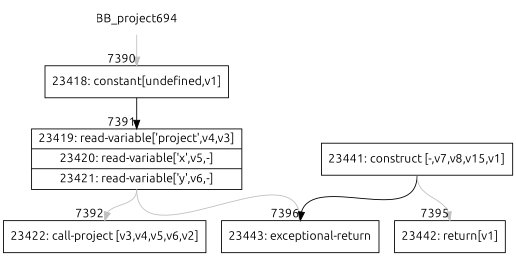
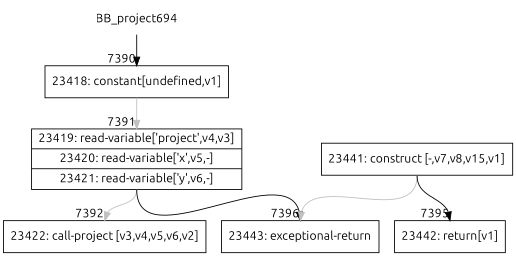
edge "BB_project694" -> "23418: constant[undefined,v1]": color gray -> black
edge "23418: constant[undefined,v1]" -> "23419: read-variable['project',v4,v3]": color black -> gray
edge "23441: construct [-,v7,v8,v15,v1]" -> "23442: return[v1]": color gray -> black
edge "23441: construct [-,v7,v8,v15,v1]" -> "23443: exceptional-return": color black -> gray
edge "23419: read-variable['project',v4,v3]" -> "23443: exceptional-return": color gray -> black
